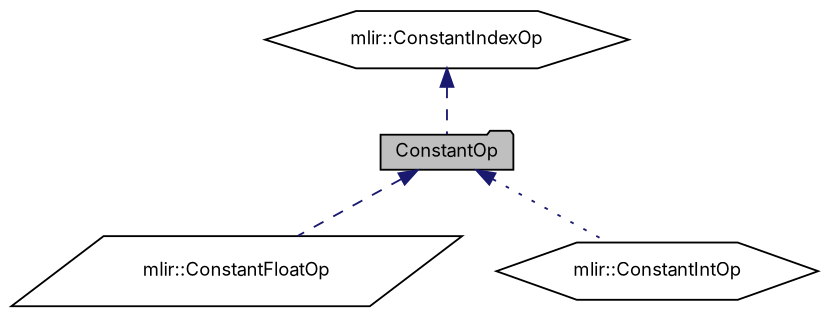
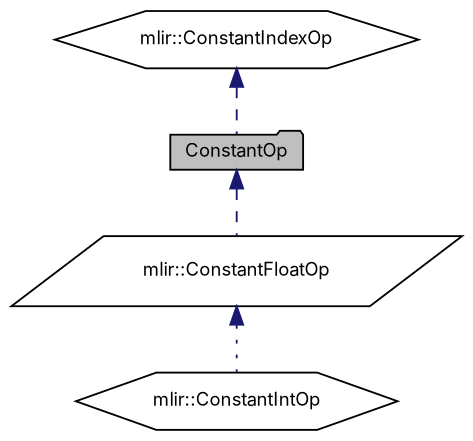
edge "mlir::ConstantIntOp" -> "ConstantOp": now "mlir::ConstantIntOp" -> "mlir::ConstantFloatOp"
